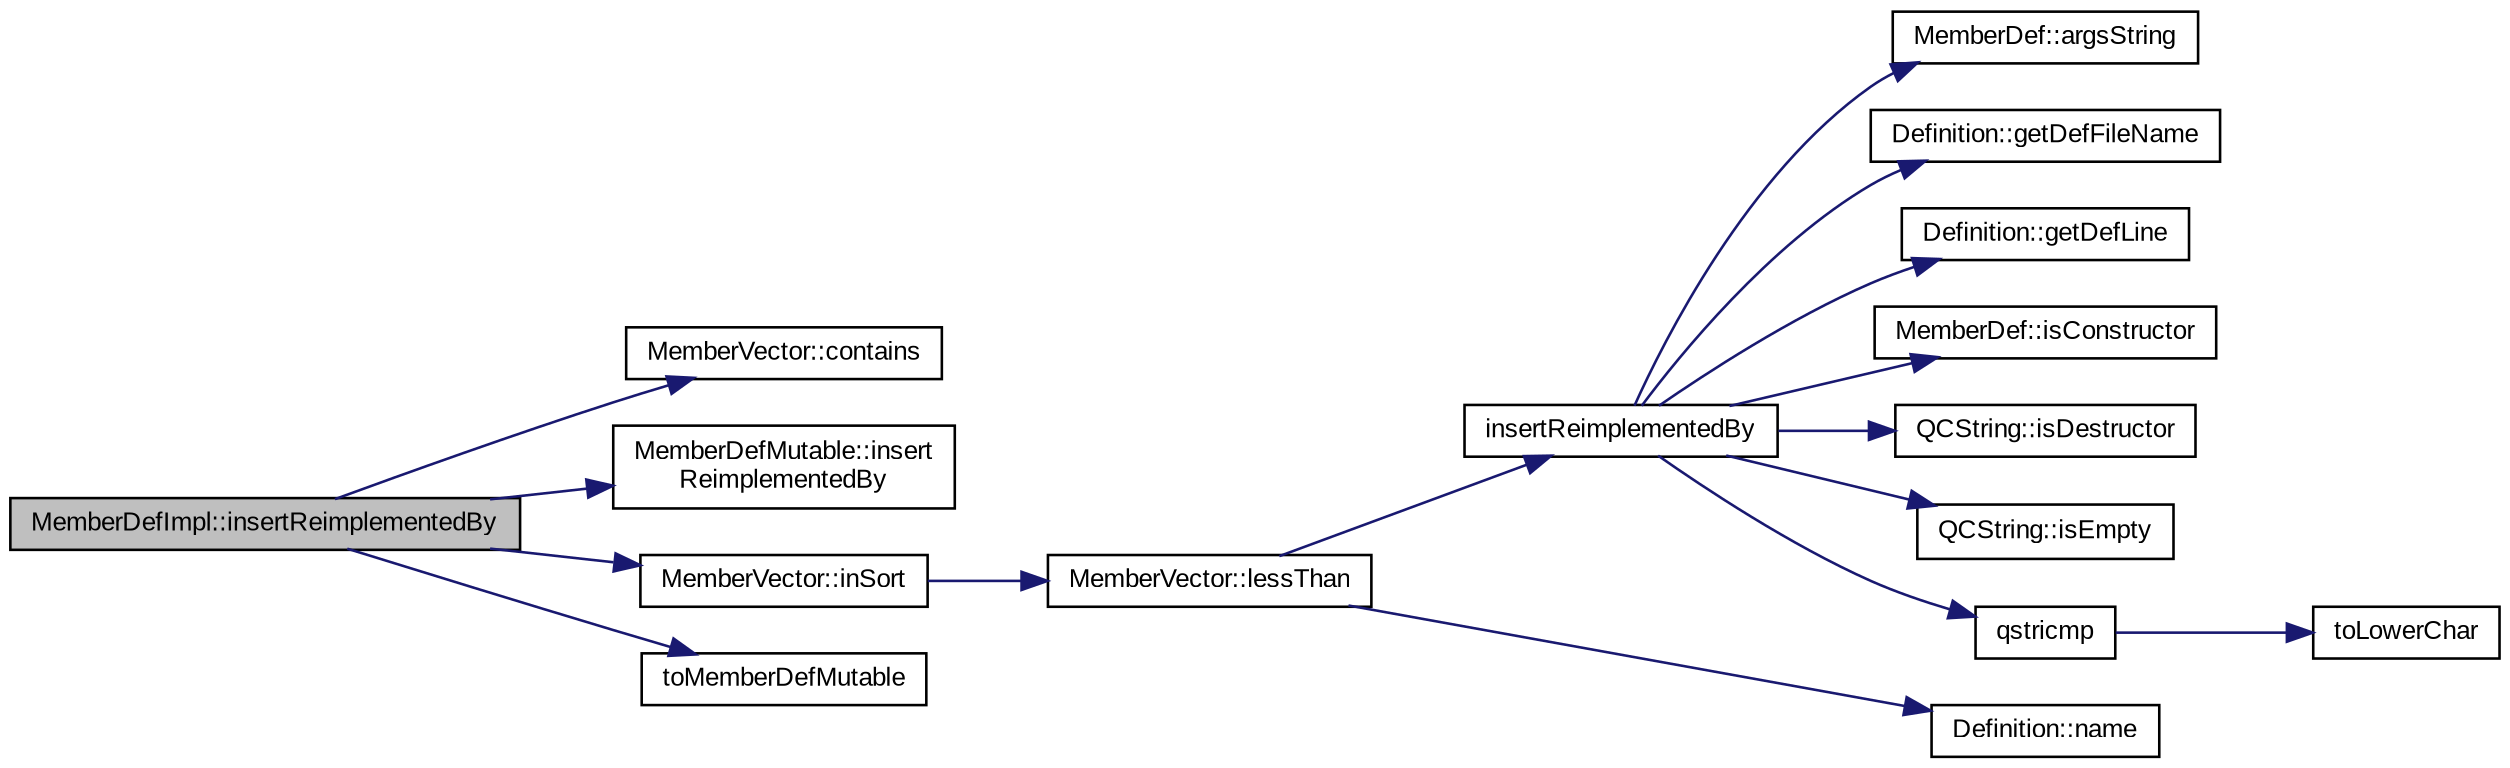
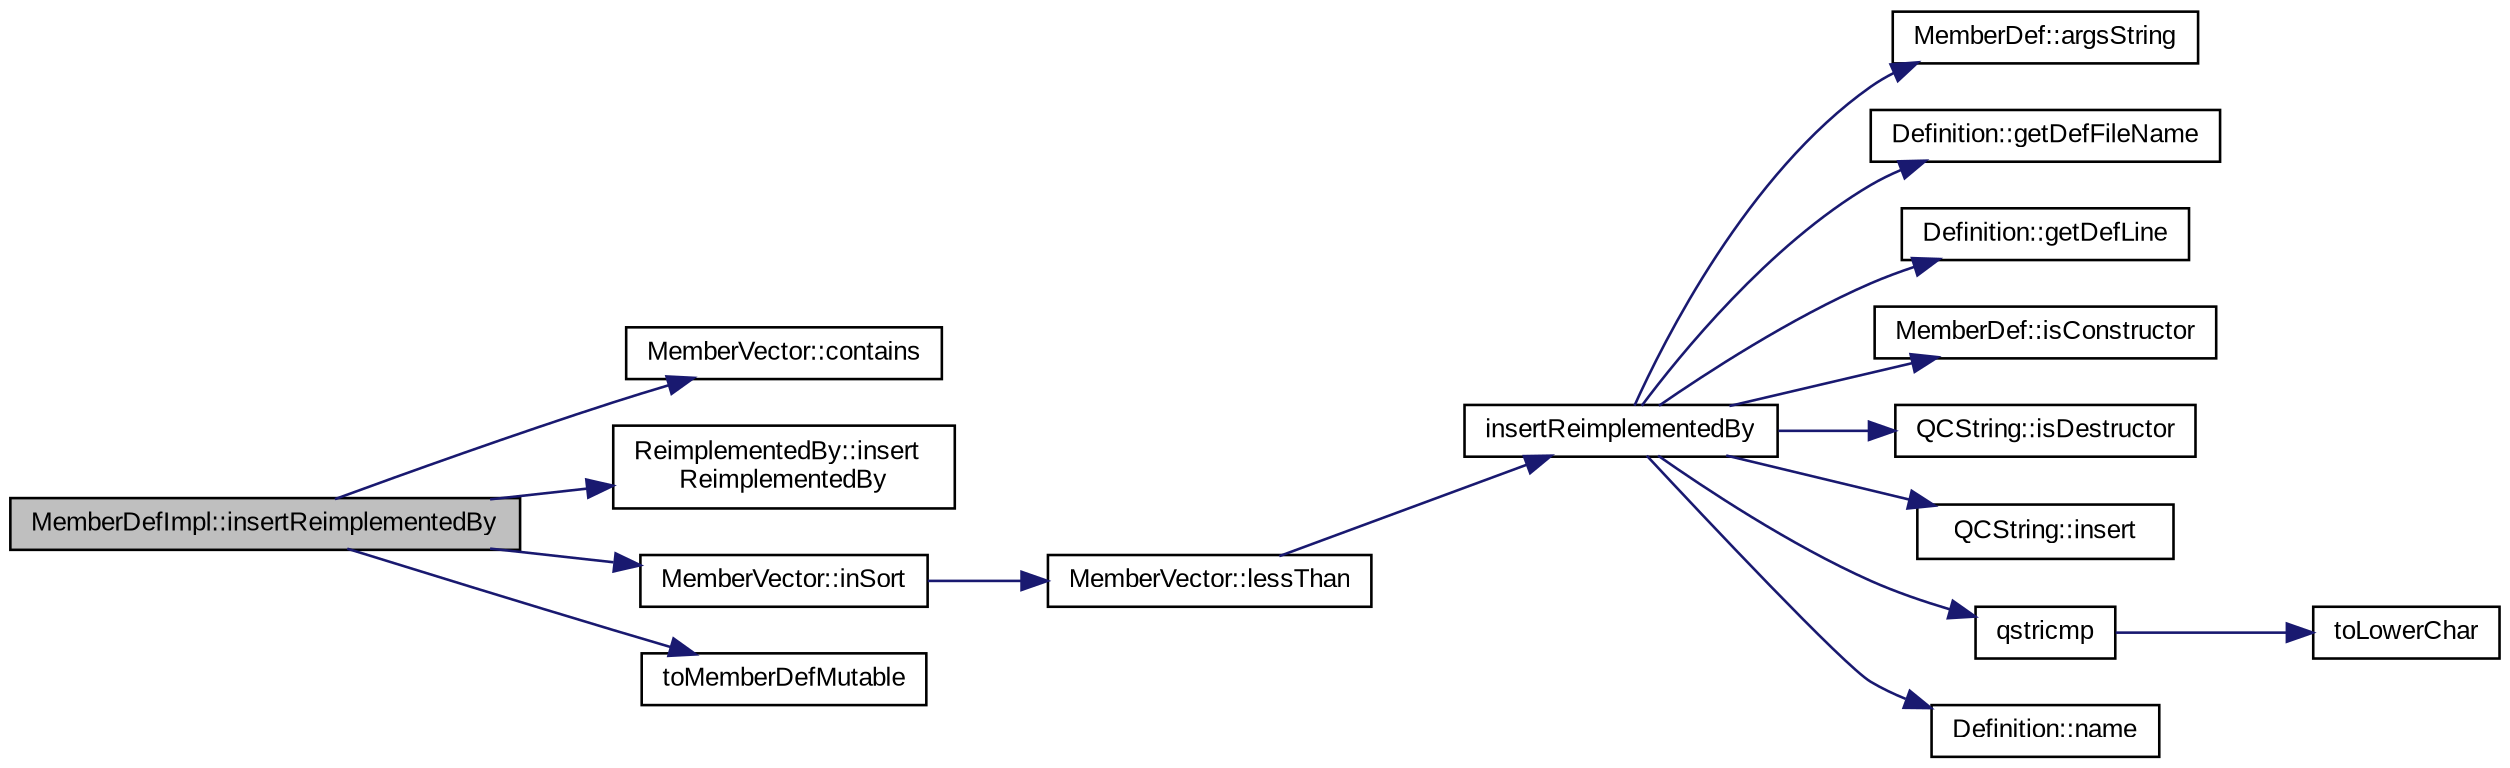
node "MemberDefMutable::insert ReimplementedBy": label "MemberDefMutable::insert ReimplementedBy" -> "ReimplementedBy::insert ReimplementedBy"
node "QCString::isEmpty": label "QCString::isEmpty" -> "QCString::insert"
edge "MemberVector::lessThan" -> "Definition::name": now "insertReimplementedBy" -> "Definition::name"
